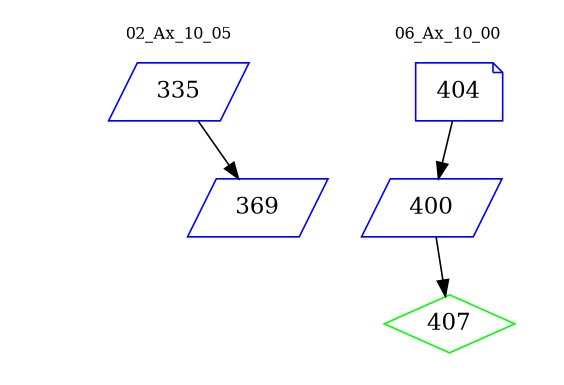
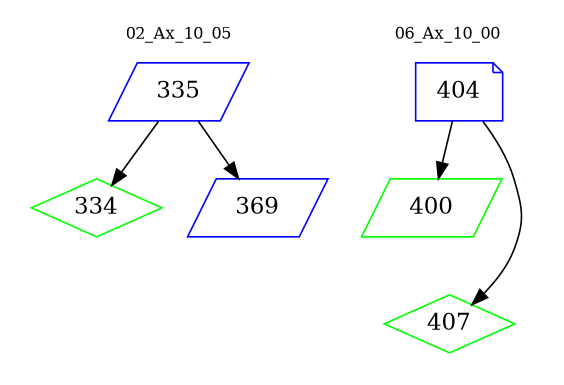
node "334": added
node "400": color blue -> green
edge "400" -> "407": now "404" -> "407"
